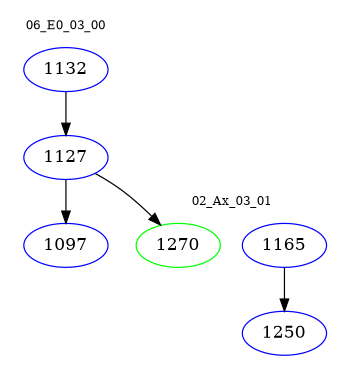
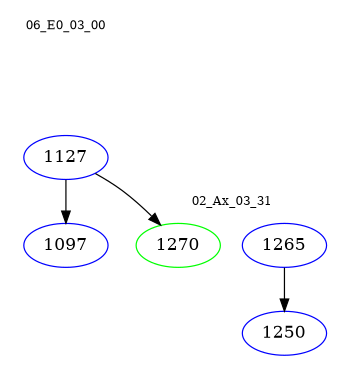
node "1132": removed
cluster "02_Ax_03_01": label "02_Ax_03_01" -> "02_Ax_03_31"
node "1165": label "1165" -> "1265"
